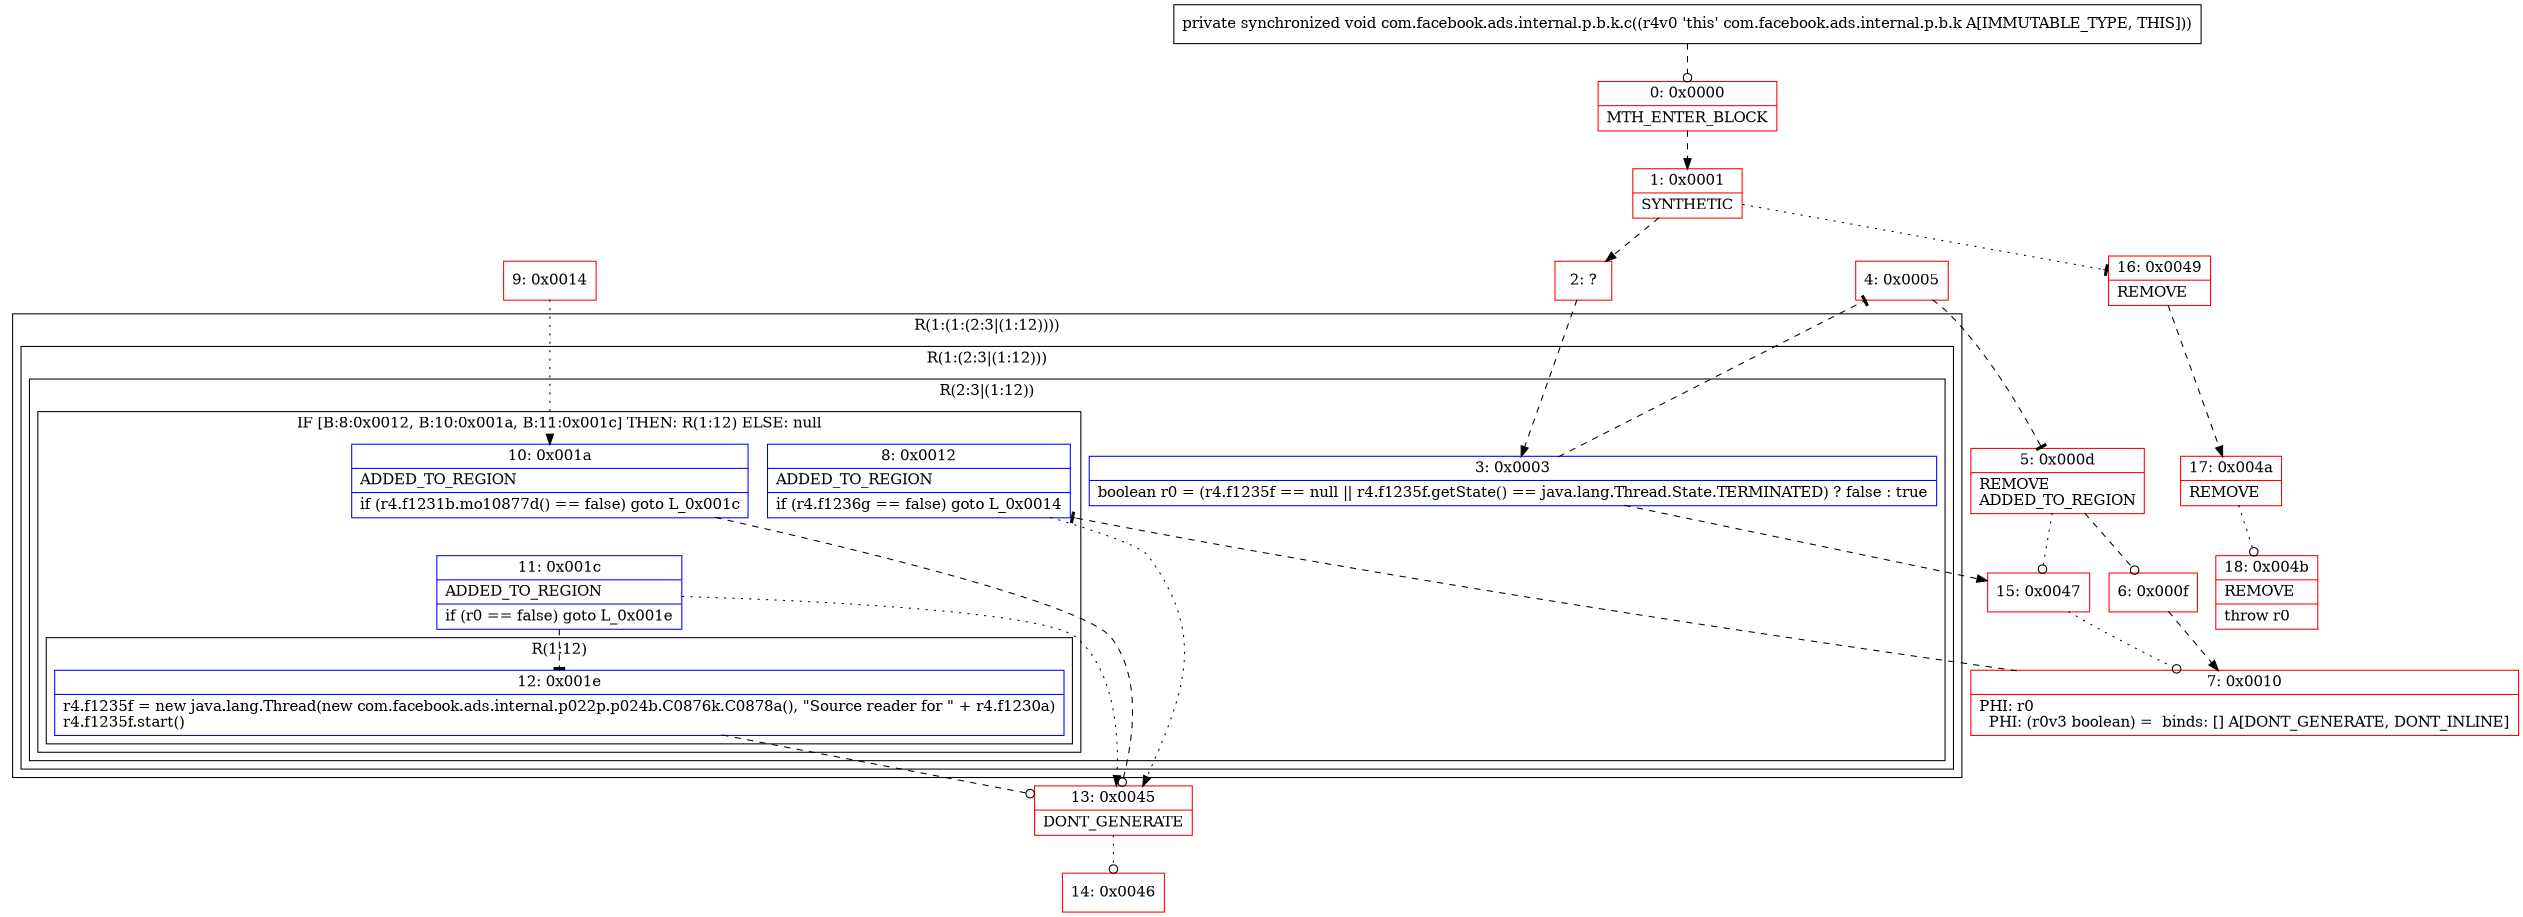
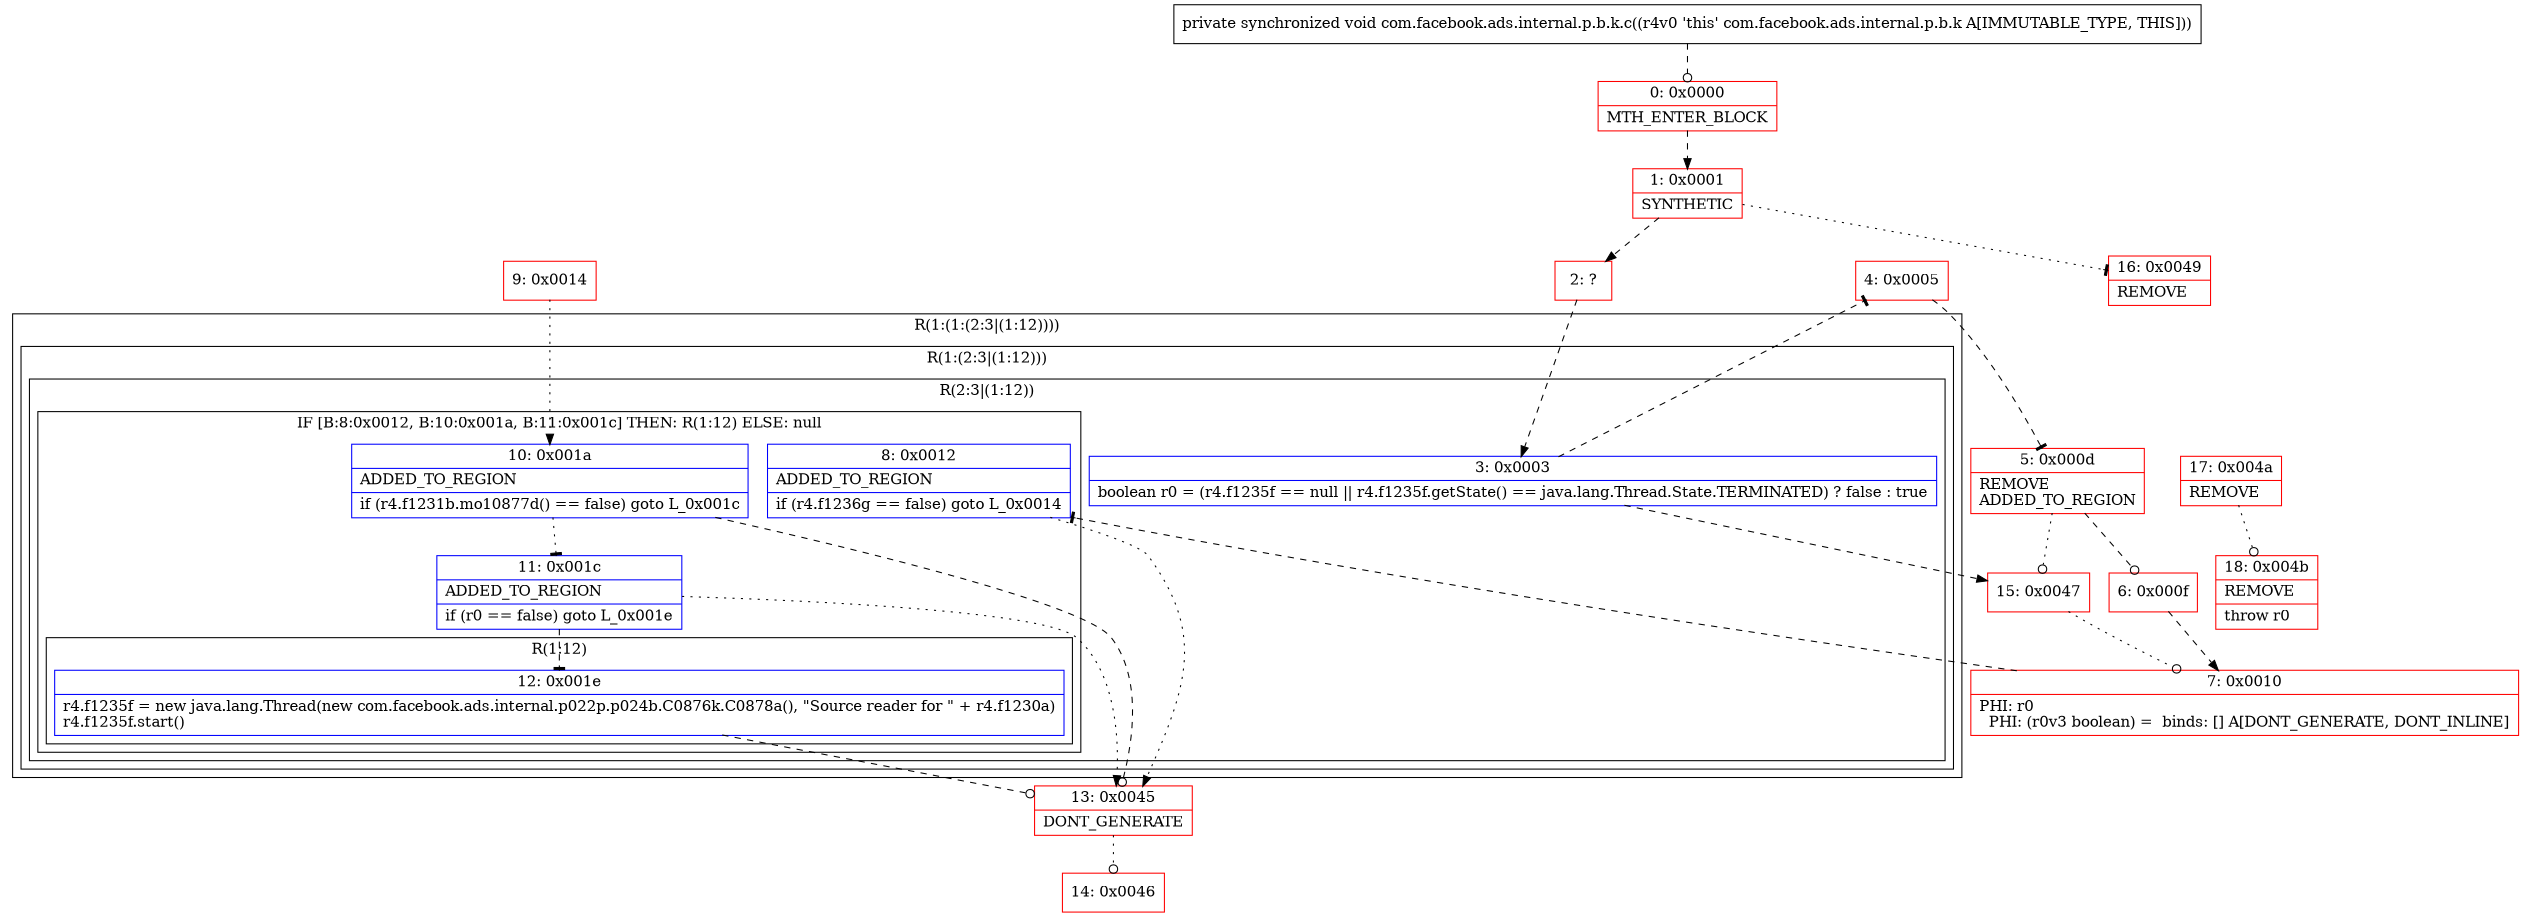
edge "16: 0x0049" -> "17: 0x004a": removed
edge "10: 0x001a" -> "11: 0x001c": added
